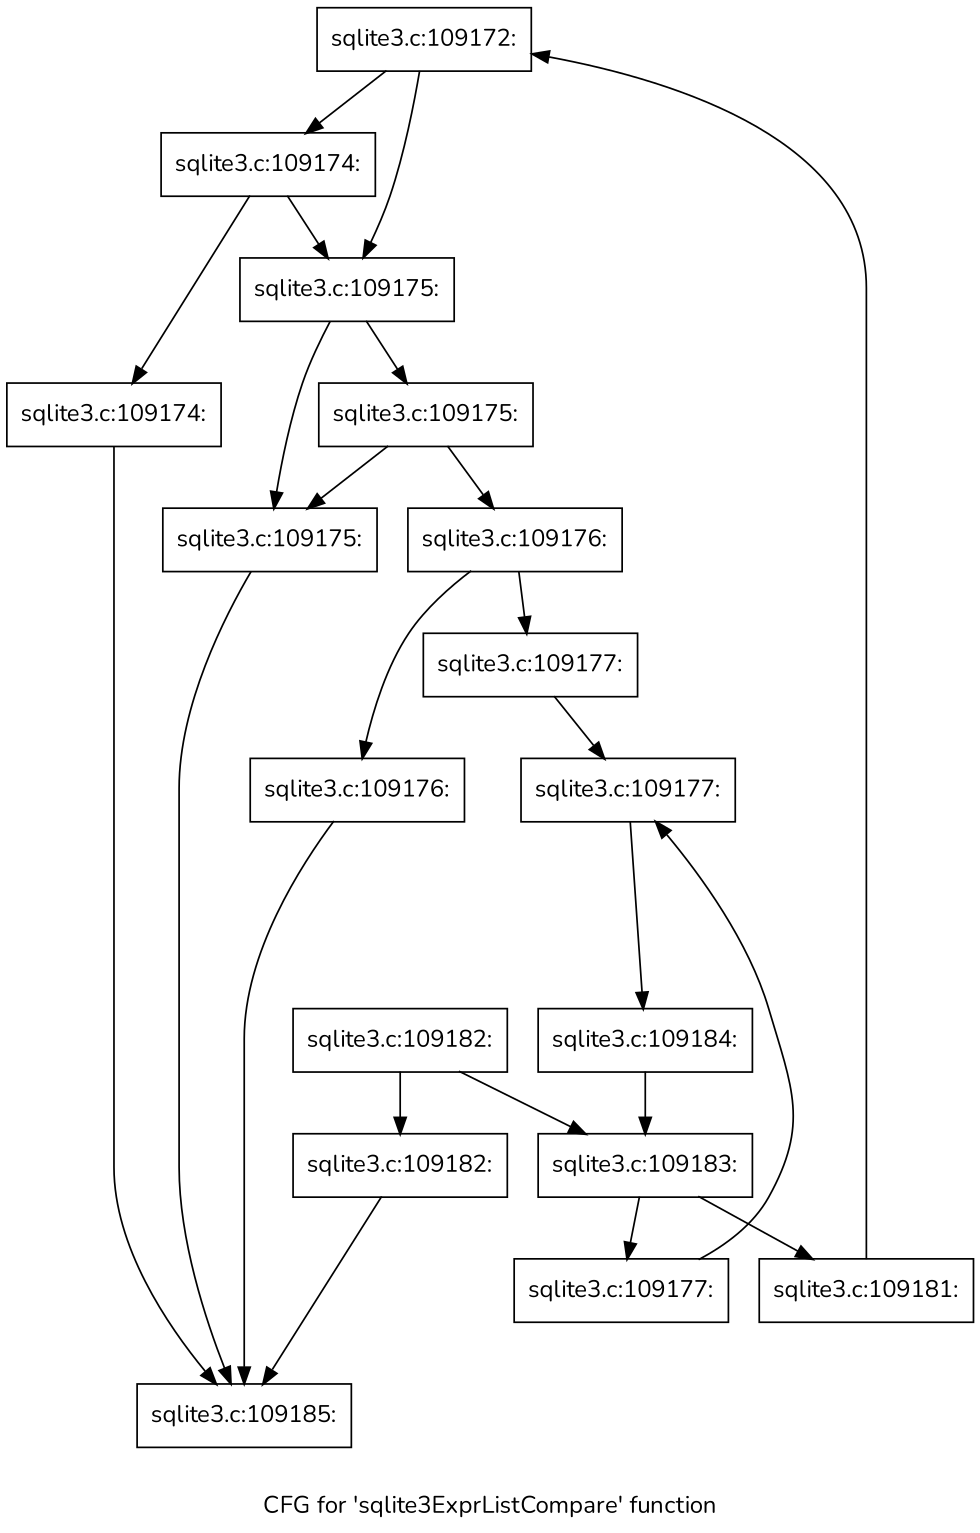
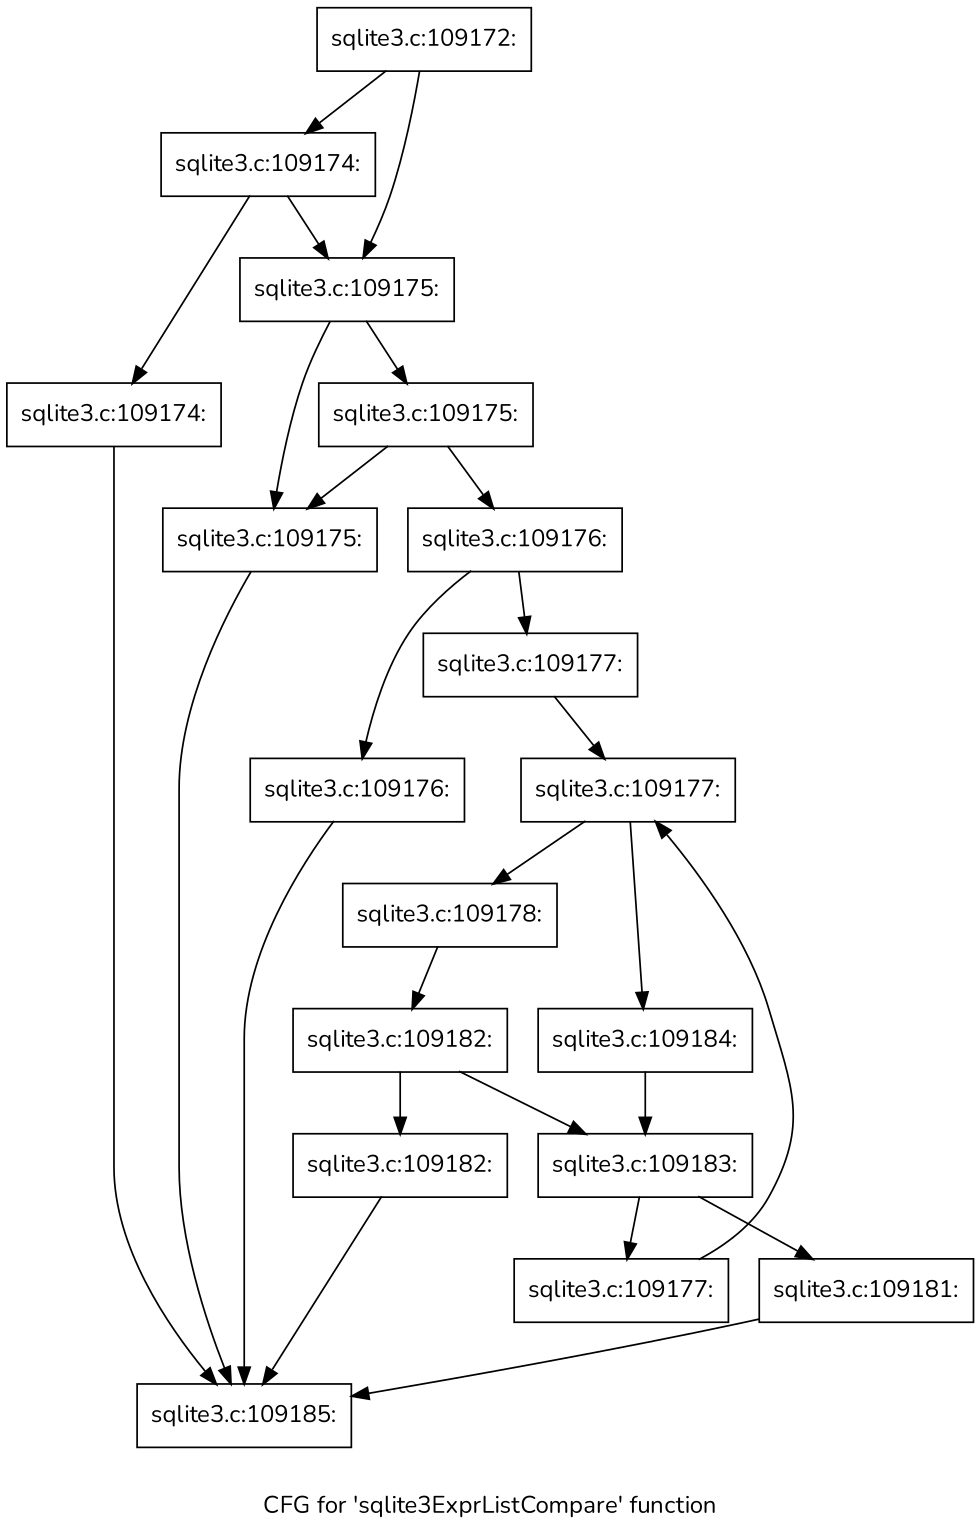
edge "sqlite3.c:109181:" -> "sqlite3.c:109172:": now "sqlite3.c:109181:" -> "sqlite3.c:109185:"
node "sqlite3.c:109178:": added
